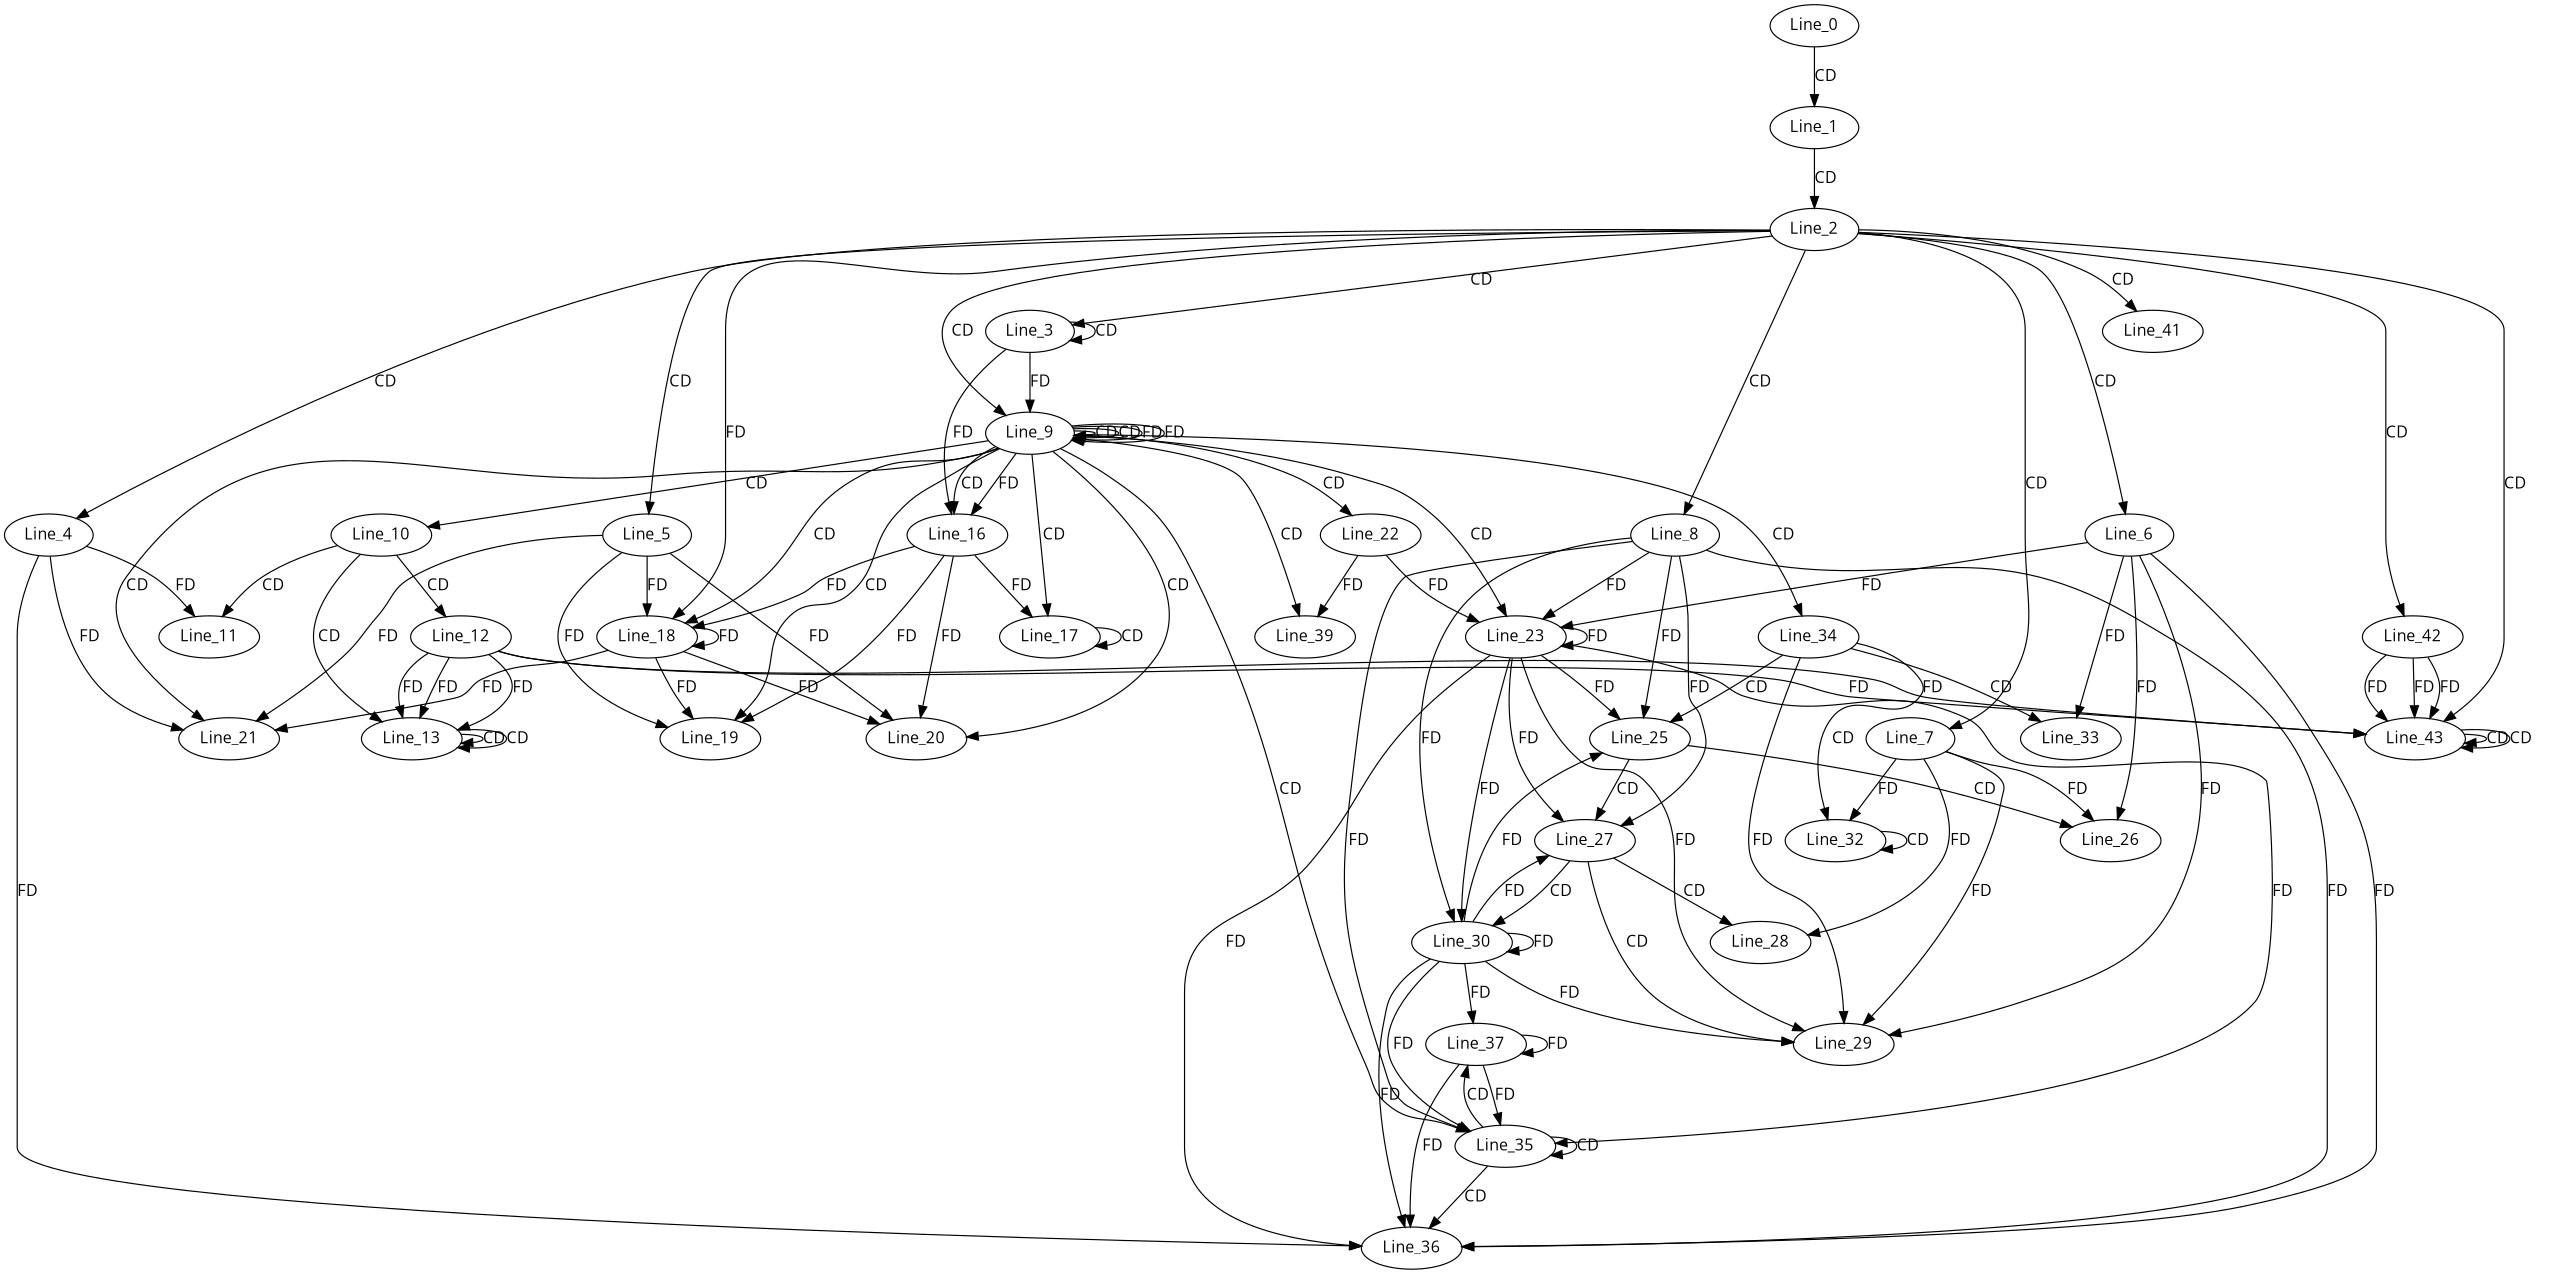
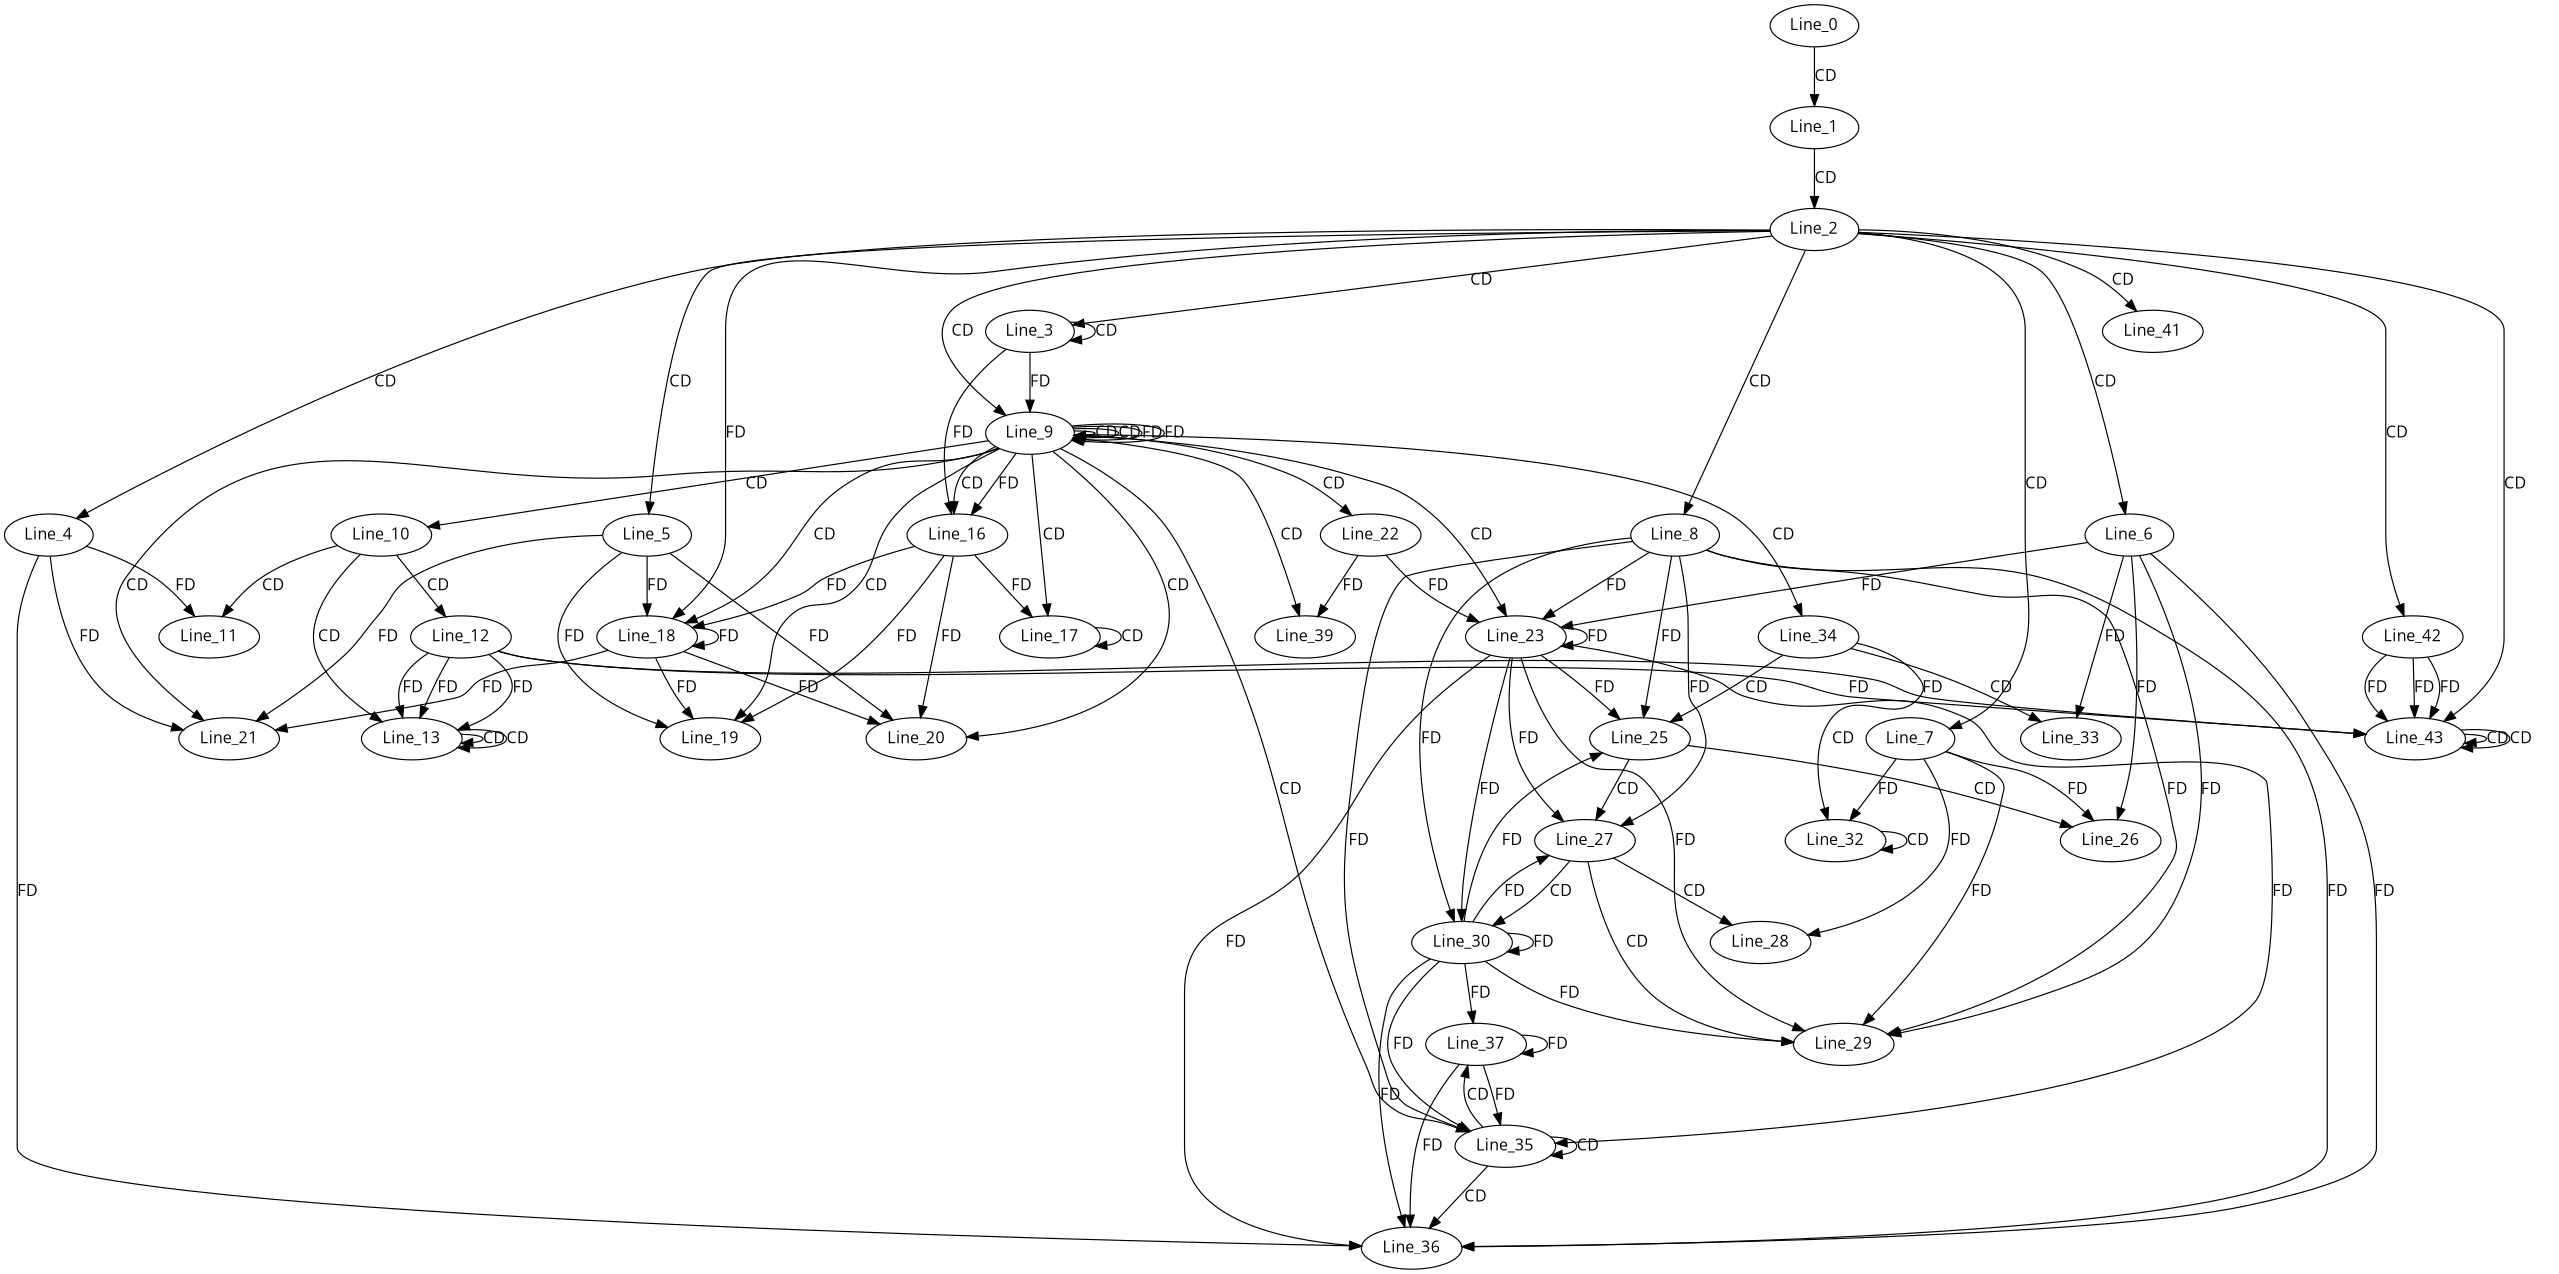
edge "Line_34" -> "Line_29": now "Line_8" -> "Line_29"
